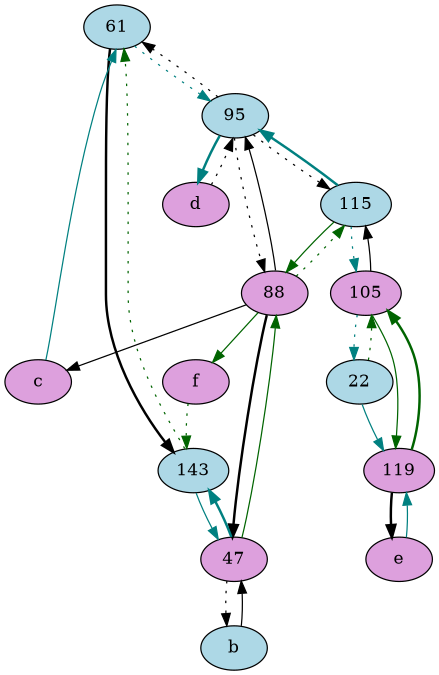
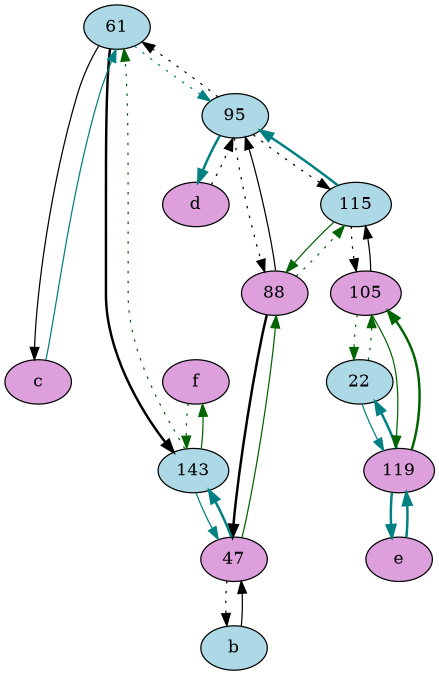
edge "115" -> "105": color teal -> black
edge "105" -> "22": color teal -> darkgreen
edge "88" -> "f": now "143" -> "f"
edge "88" -> "c": now "61" -> "c"
edge "119" -> "22": added
edge "119" -> "e": color black -> teal
edge "e" -> "119": style solid -> bold
